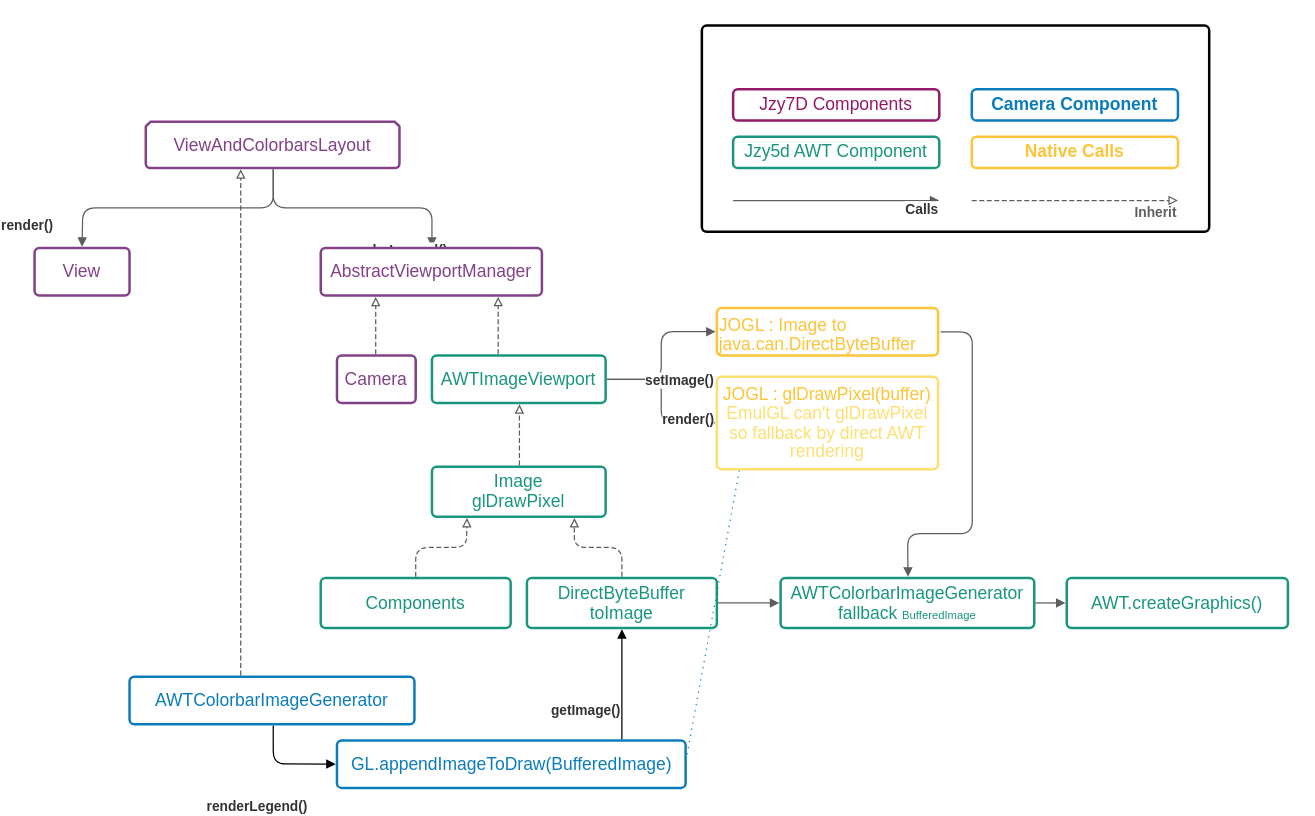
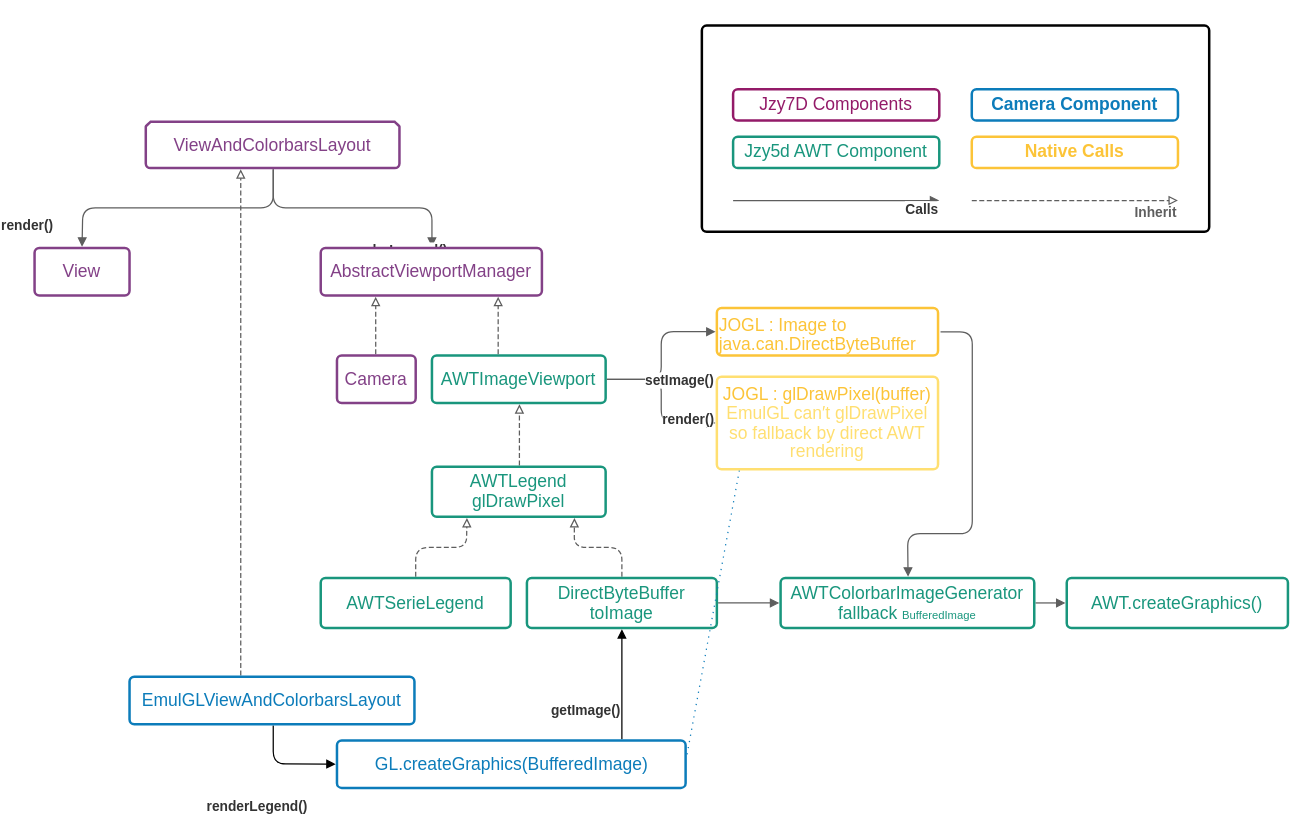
node "Image glDrawPixel": label "Image glDrawPixel" -> "AWTLegend glDrawPixel"
node "Components": label "Components" -> "AWTSerieLegend"
node "AWTColorbarImageGenerator": label "AWTColorbarImageGenerator" -> "EmulGLViewAndColorbarsLayout"
node "GL.appendImageToDraw(BufferedImage)": label "GL.appendImageToDraw(BufferedImage)" -> "GL.createGraphics(BufferedImage)"
